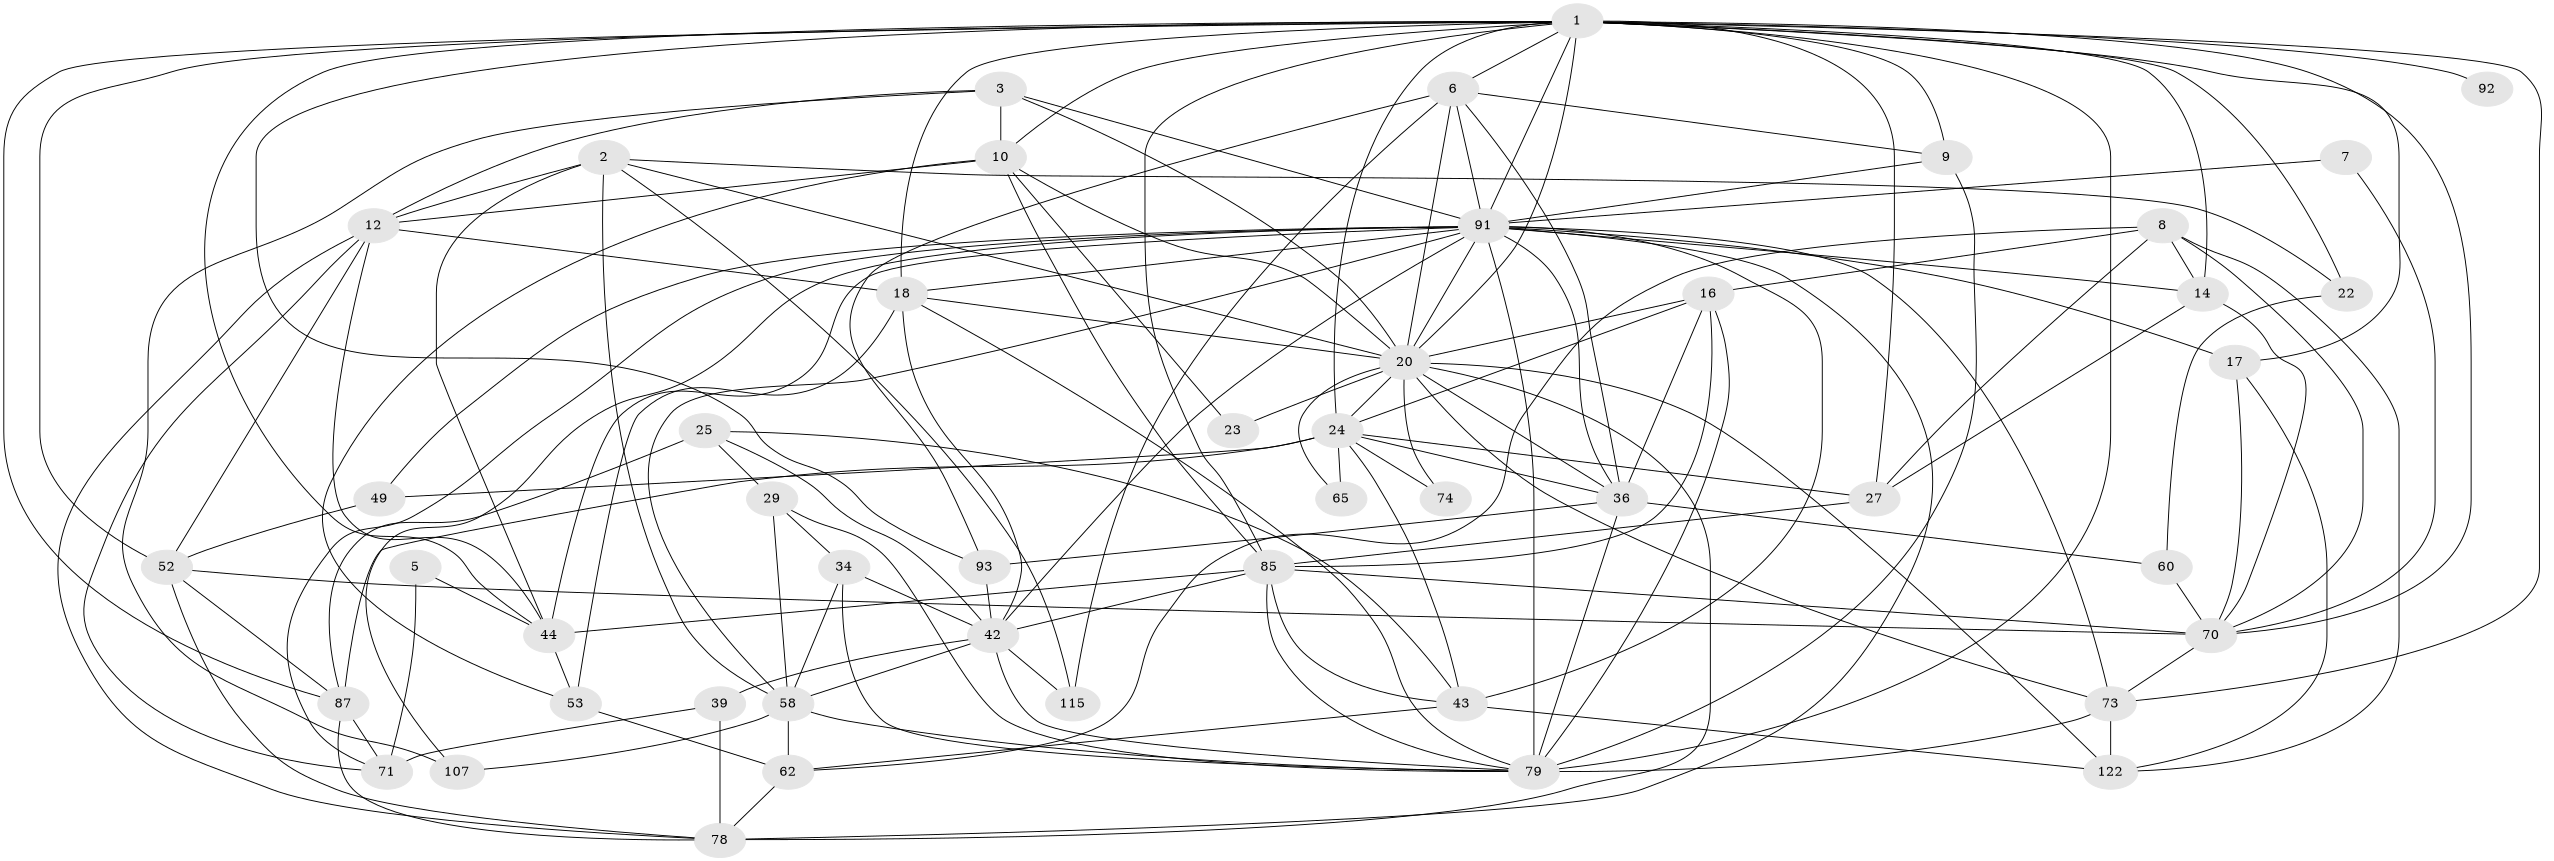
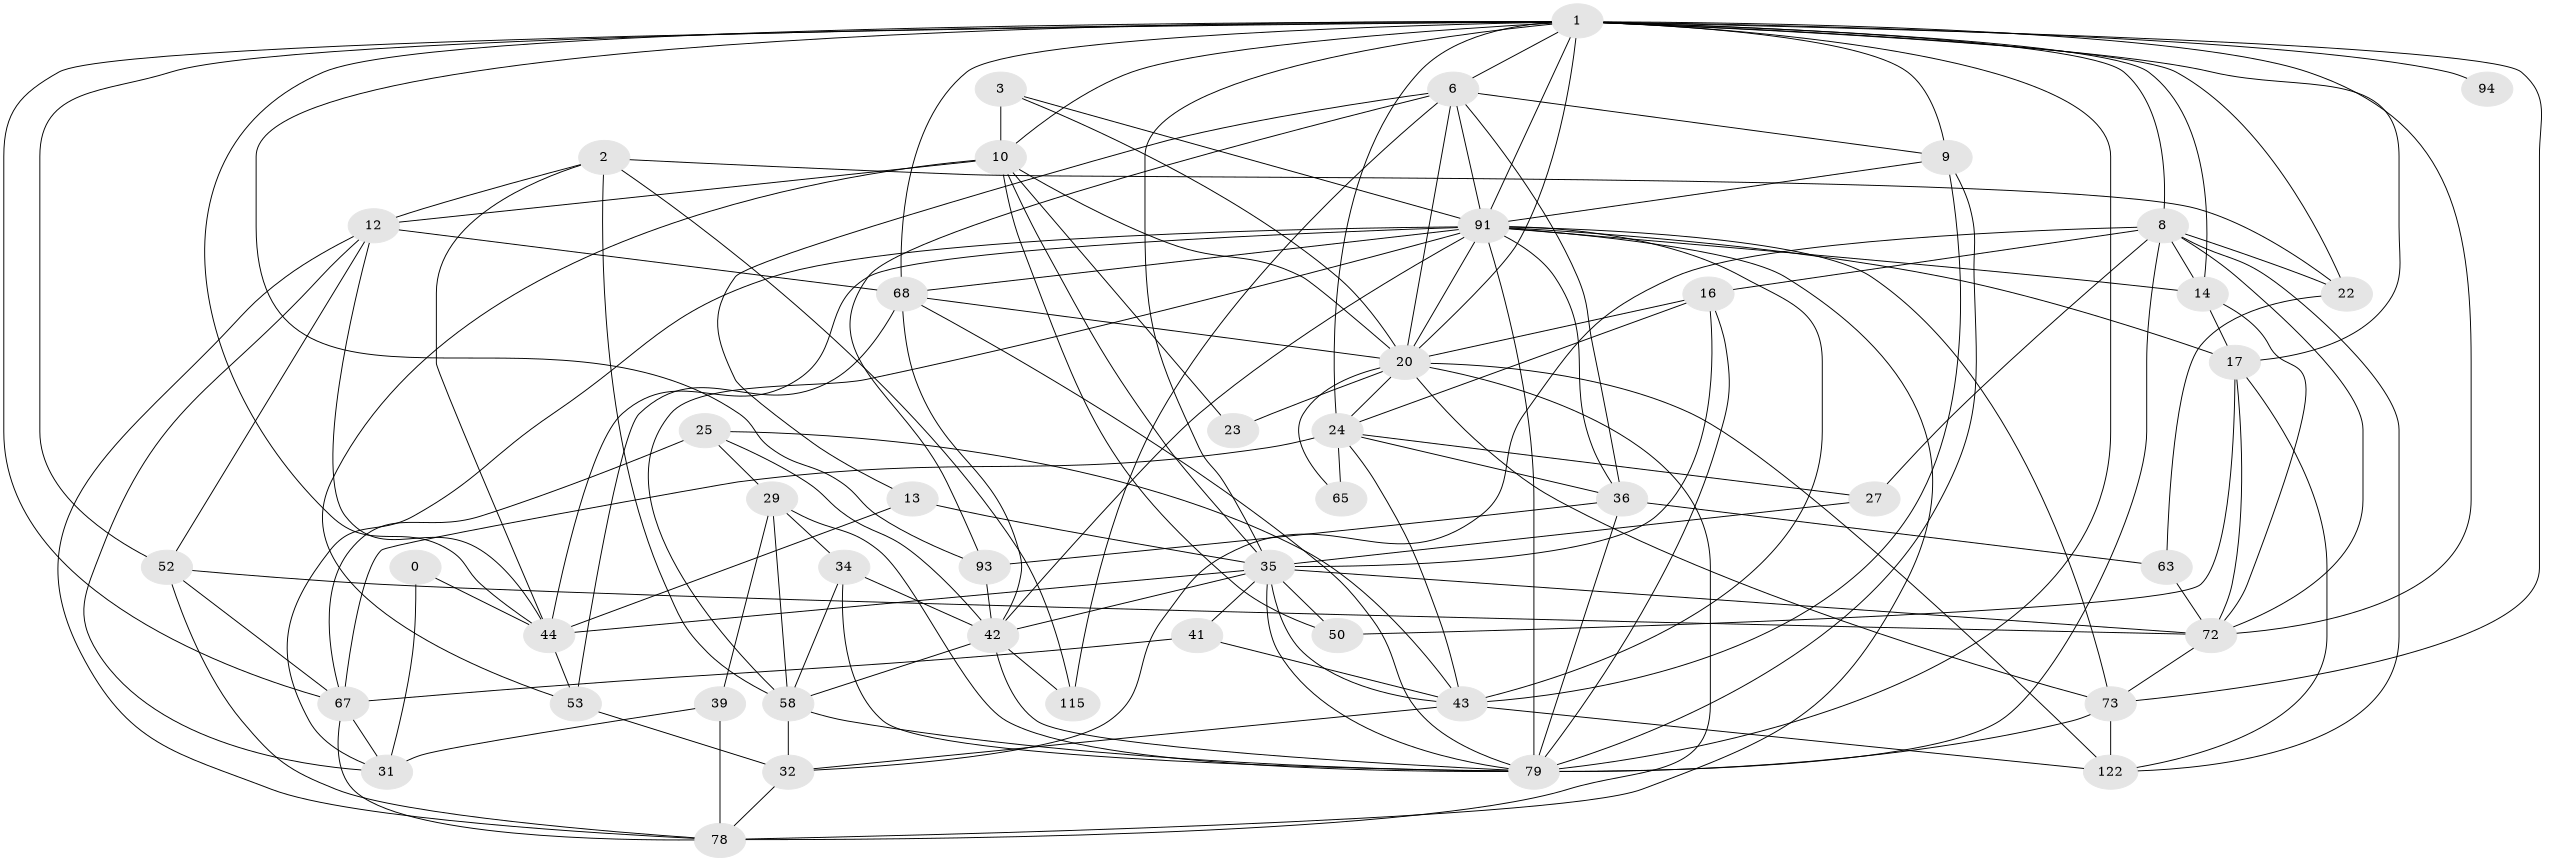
node "92": label "92" -> "94"
edge "3" -- "12": removed
edge "1" -- "27": now "1" -- "8"
node "7": removed
edge "8" -- "22": added
edge "2" -- "20": removed
node "18": label "18" -> "68"
edge "16" -- "36": removed
edge "14" -- "27": now "14" -- "17"
edge "20" -- "36": removed
node "49": removed
node "13": added
node "74": removed
edge "9" -- "43": added
node "5": label "5" -> "0"
node "85": label "85" -> "35"
node "60": label "60" -> "63"
node "41": added
node "50": added
node "70": label "70" -> "72"
edge "42" -- "39": now "29" -- "39"
edge "8" -- "79": added
node "87": label "87" -> "67"
node "71": label "71" -> "31"
node "107": removed
node "62": label "62" -> "32"
